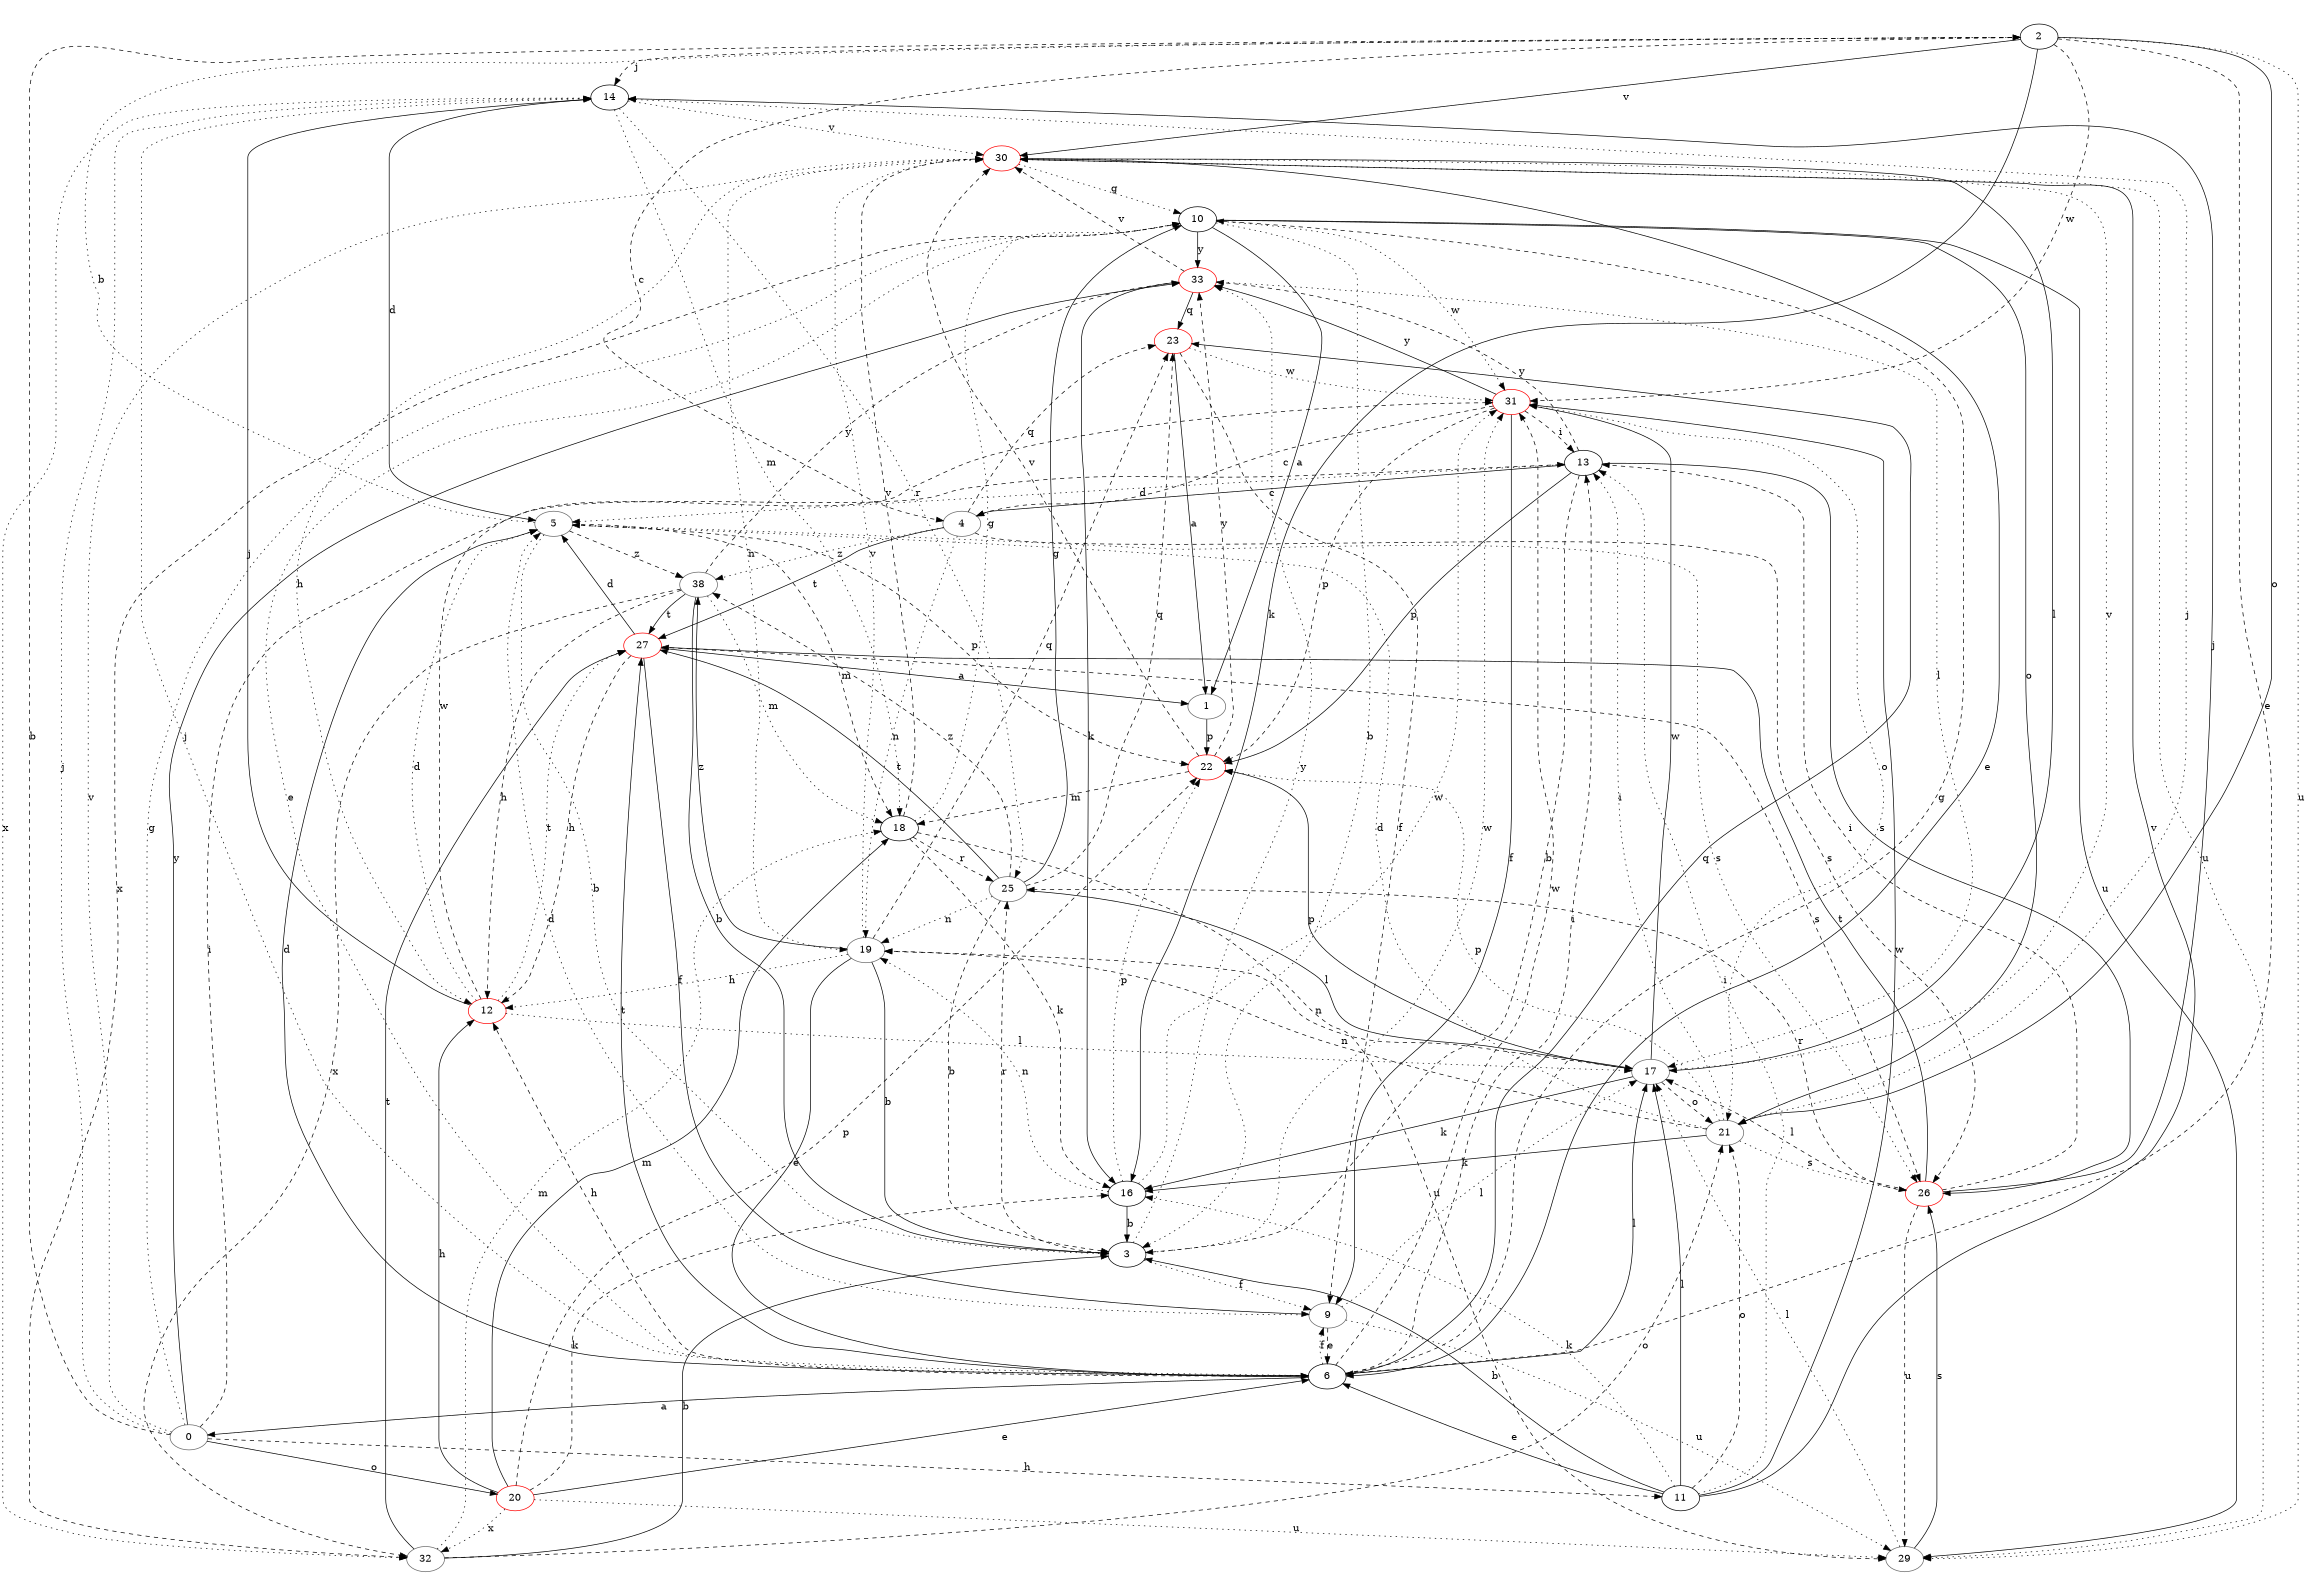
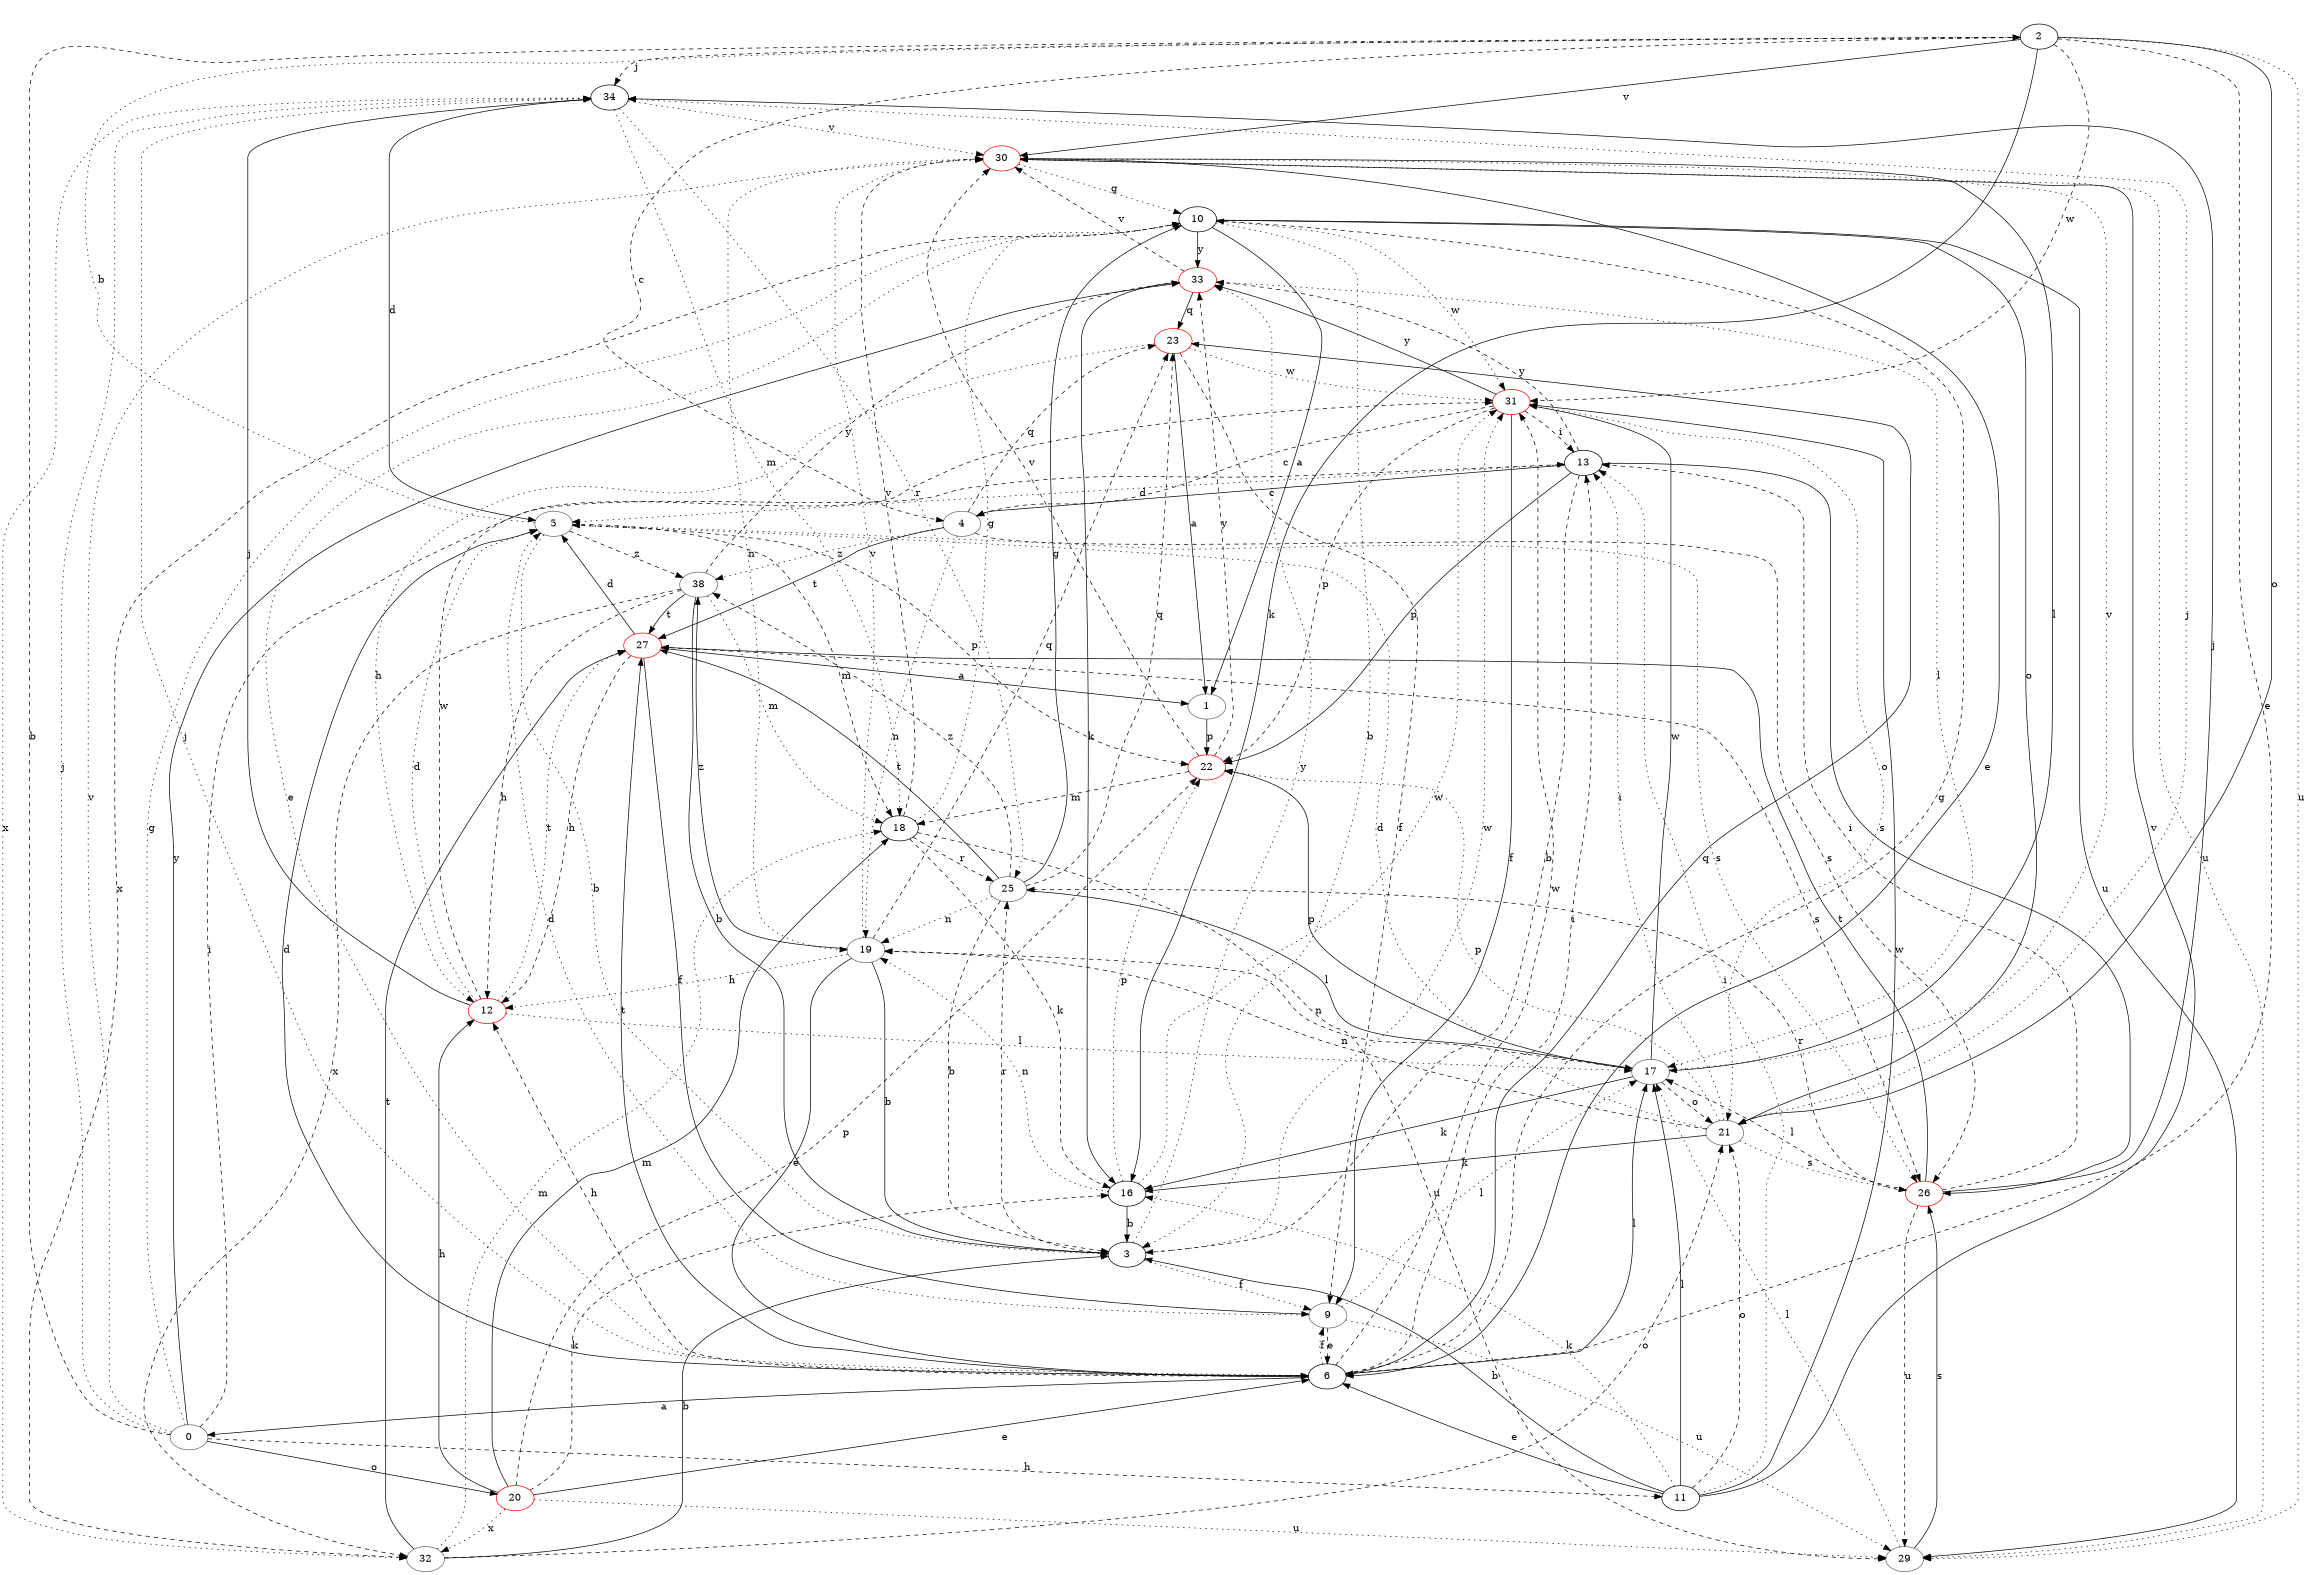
node "14": label "14" -> "34"
edge "30" -> "12": now "23" -> "12"
